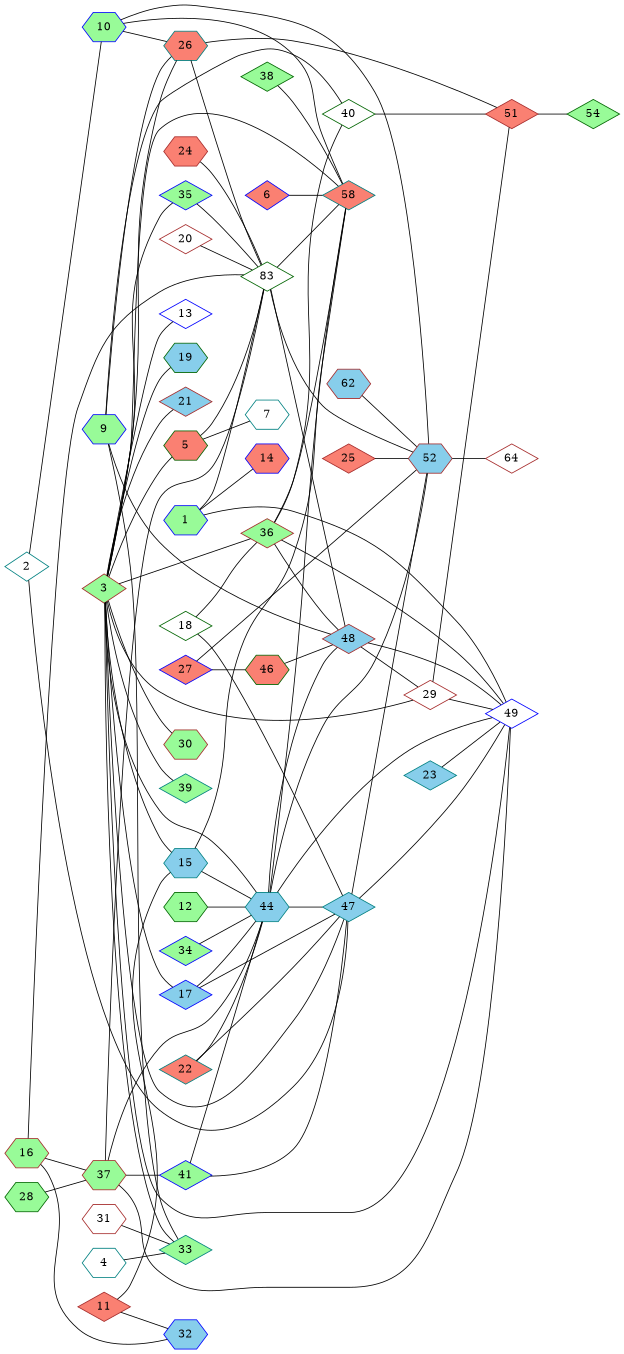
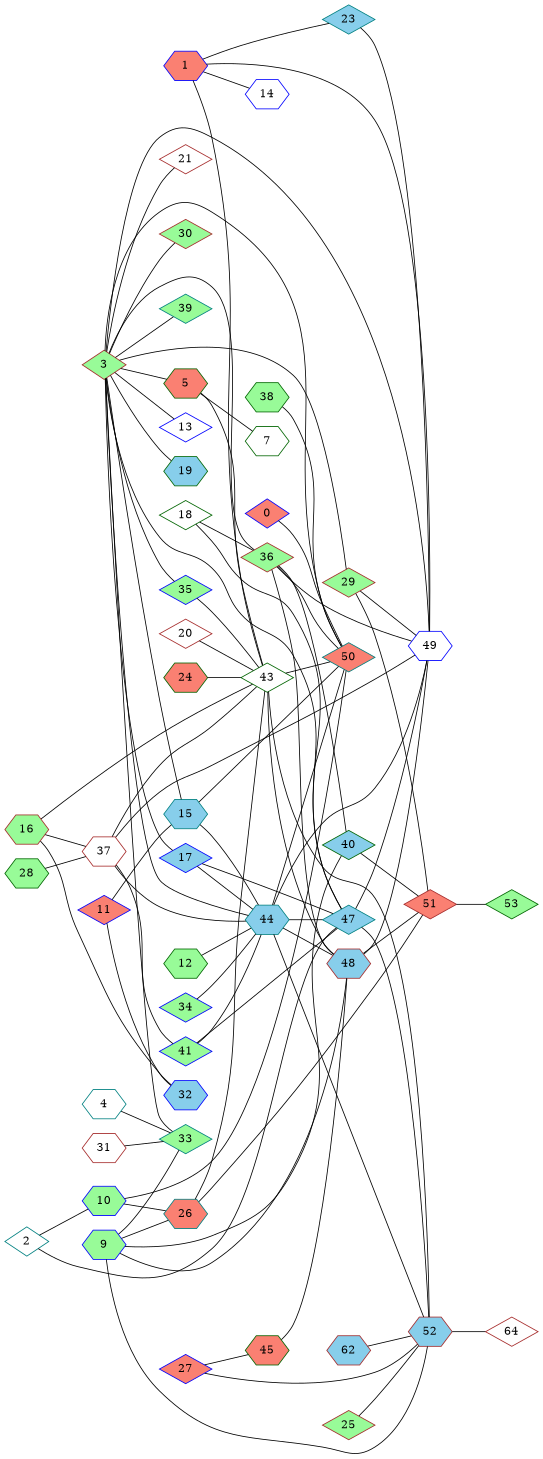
edge "23" -- "1": added
node "38": shape diamond -> hexagon
node "40": fillcolor white -> skyblue
node "54": label "54" -> "53"
edge "10" -- "52": now "9" -- "52"
node "24": color brown -> darkgreen
node "6": label "6" -> "0"
node "58": label "58" -> "50"
node "83": label "83" -> "43"
edge "26" -- "3": removed
node "21": fillcolor skyblue -> white
node "7": color teal -> darkgreen
node "14": fillcolor salmon -> white
node "25": fillcolor salmon -> palegreen
node "1": fillcolor palegreen -> salmon
node "48": shape diamond -> hexagon
edge "48" -- "29": now "48" -- "51"
node "46": label "46" -> "45"
node "29": fillcolor white -> palegreen
node "49": shape diamond -> hexagon
node "30": shape hexagon -> diamond
node "22": removed
node "37": fillcolor palegreen -> white
node "11": color brown -> blue
